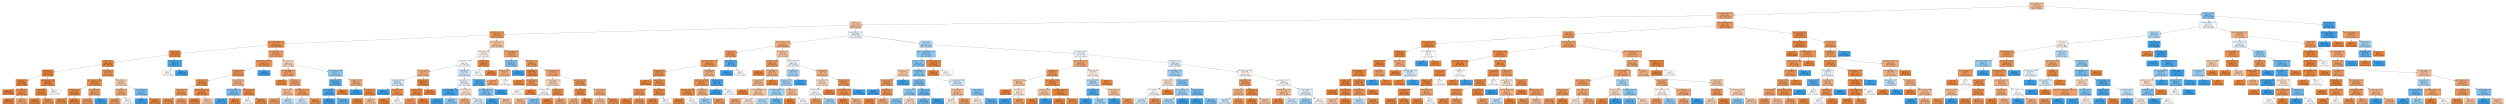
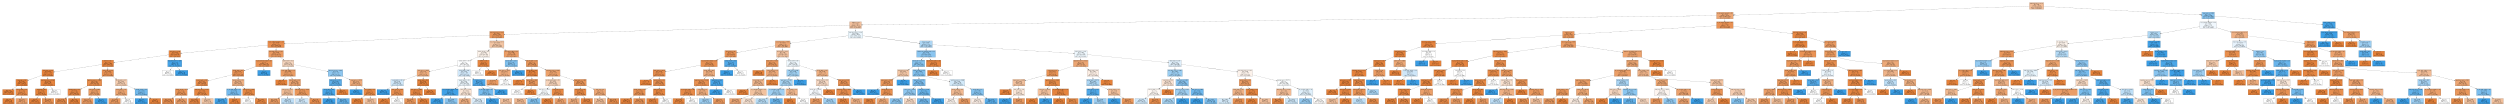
node "gini = 0.0 samples = 19 value = [19, 0] class = no_of_adults": added
node "gini = 0.0 samples = 64 value = [64, 0] class = no_of_adults": fillcolor #e58139 -> #a7d4f3
node "gini = 0.0 samples = 65 value = [65, 0] class = no_of_adults": added
